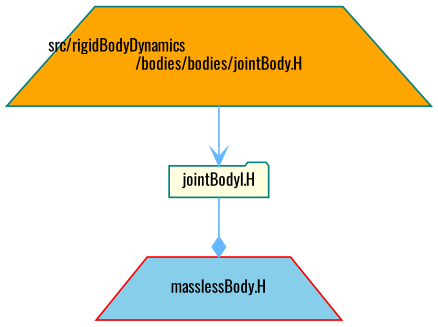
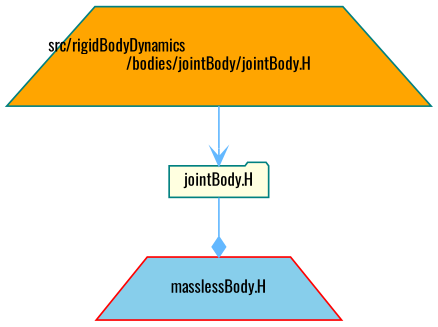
node "src/rigidBodyDynamics /bodies/bodies/jointBody.H": label "src/rigidBodyDynamics /bodies/bodies/jointBody.H" -> "src/rigidBodyDynamics /bodies/jointBody/jointBody.H"
node "jointBodyI.H": label "jointBodyI.H" -> "jointBody.H"
